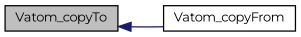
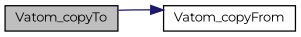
edge "Vatom_copyFrom" -> "Vatom_copyTo": reversed
